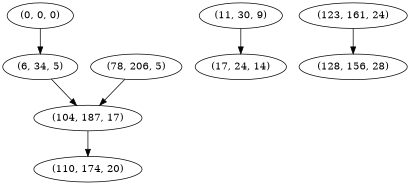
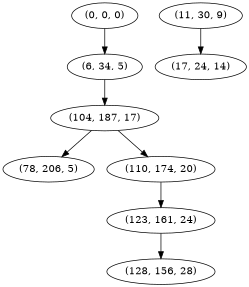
edge "(78, 206, 5)" -> "(104, 187, 17)": reversed
edge "(110, 174, 20)" -> "(123, 161, 24)": added
